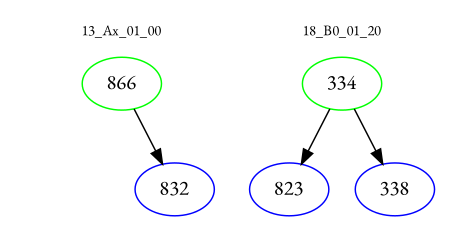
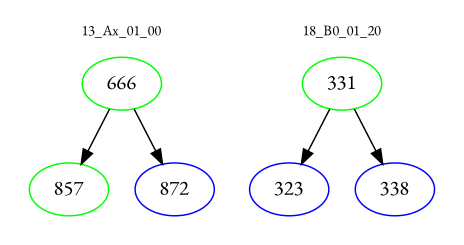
node "866": label "866" -> "666"
node "334": label "334" -> "331"
node "857": added
node "832": label "832" -> "872"
node "823": label "823" -> "323"
